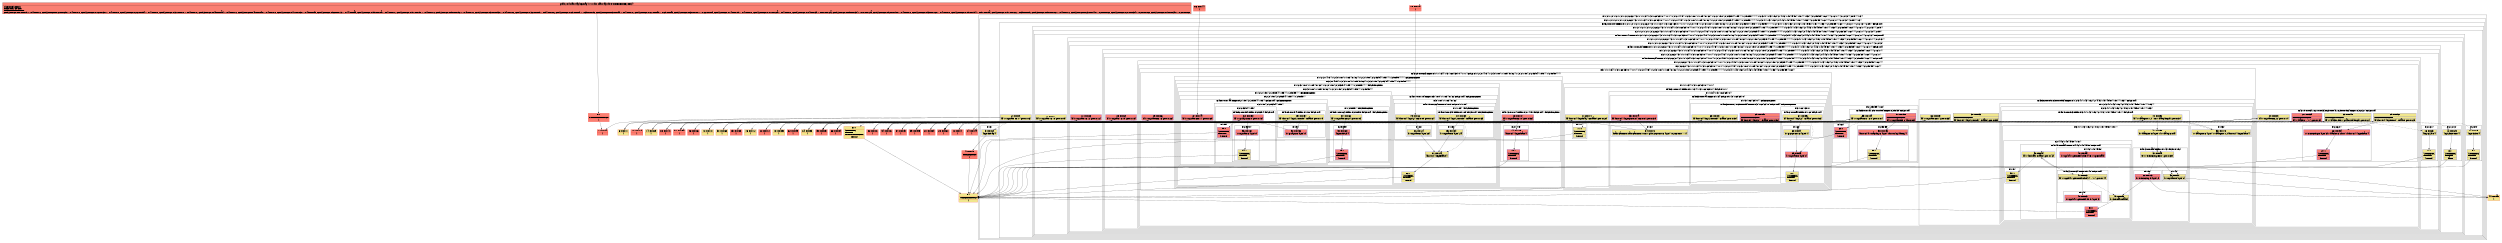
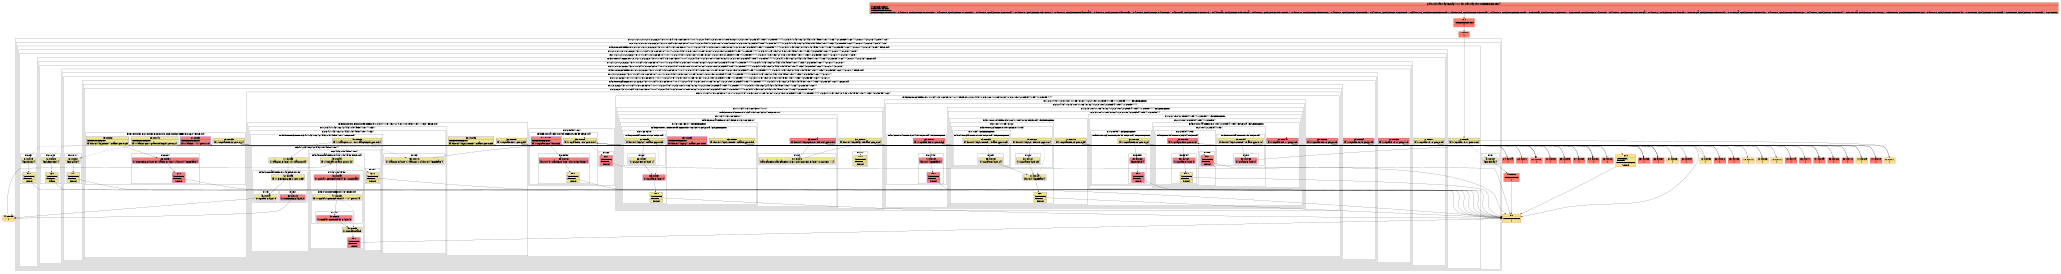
edge "2: 0x000b" -> "1: 0x0000": reversed
edge "71: ?" -> "5: ?": now "33: 0x007a" -> "5: ?"
node "77: 0x0118": added
edge "45: 0x00ad" -> "47: 0x00c9": now "45: 0x00ad" -> "46: 0x00af"
edge "52: 0x0173" -> "49: 0x00d5": now "48: 0x00cb" -> "49: 0x00d5"
